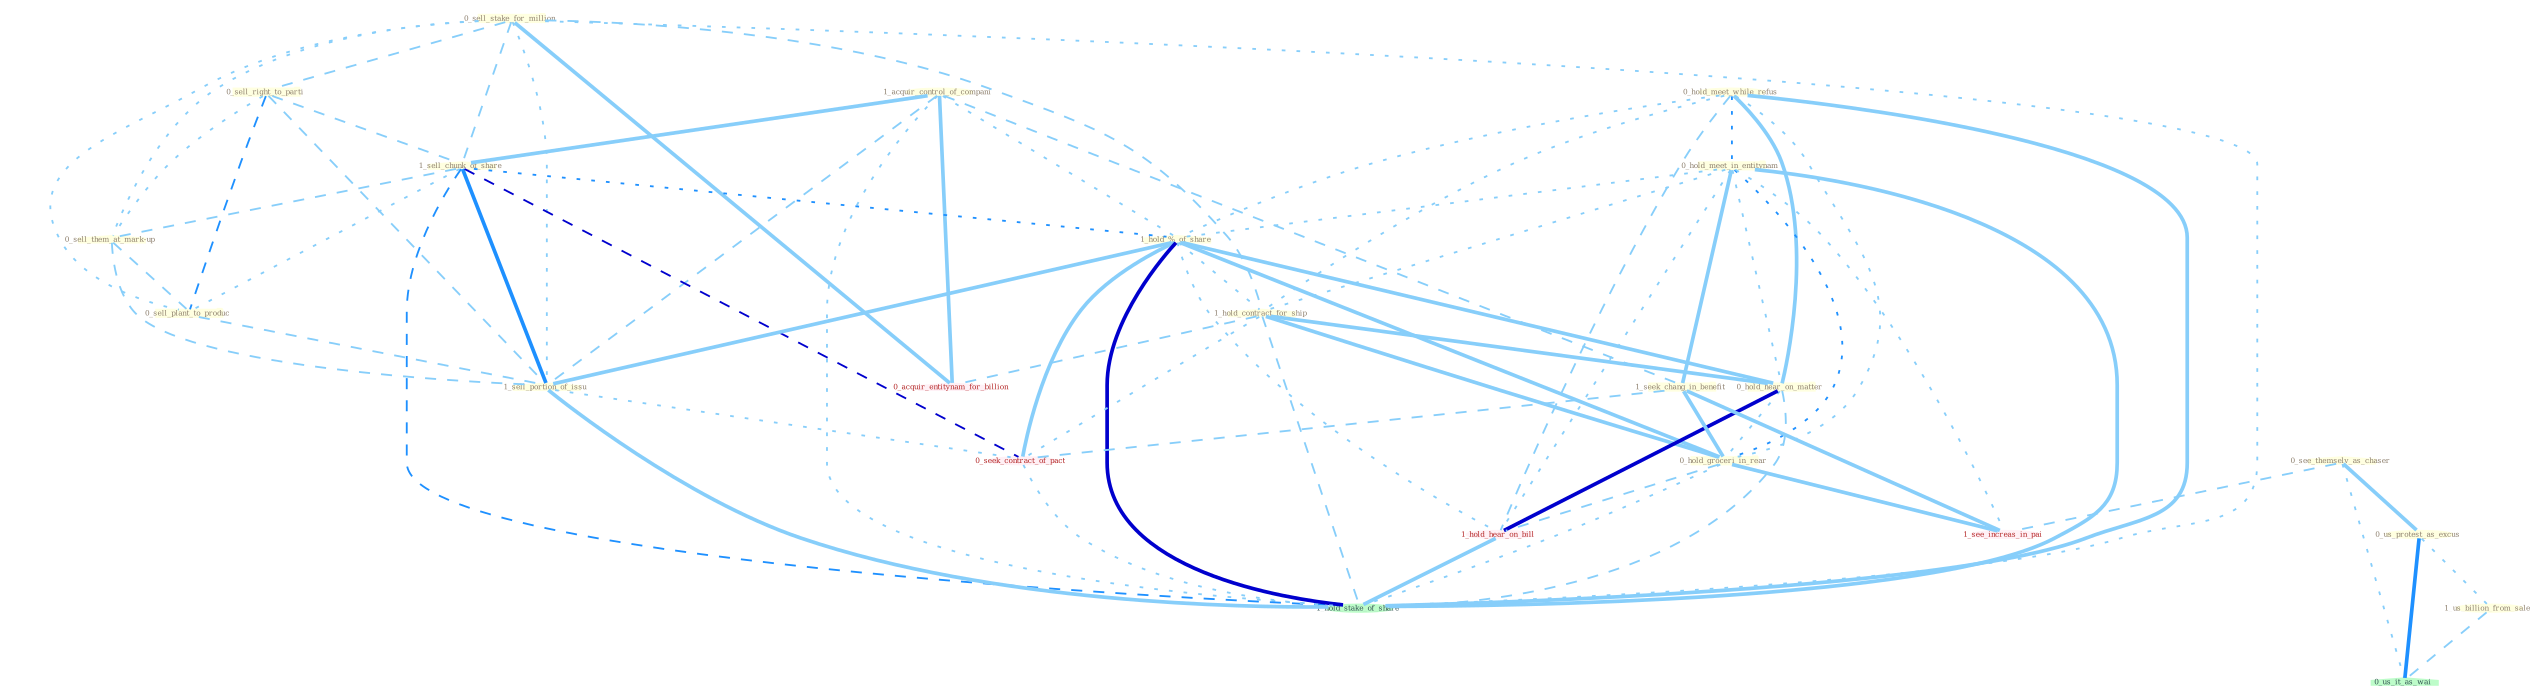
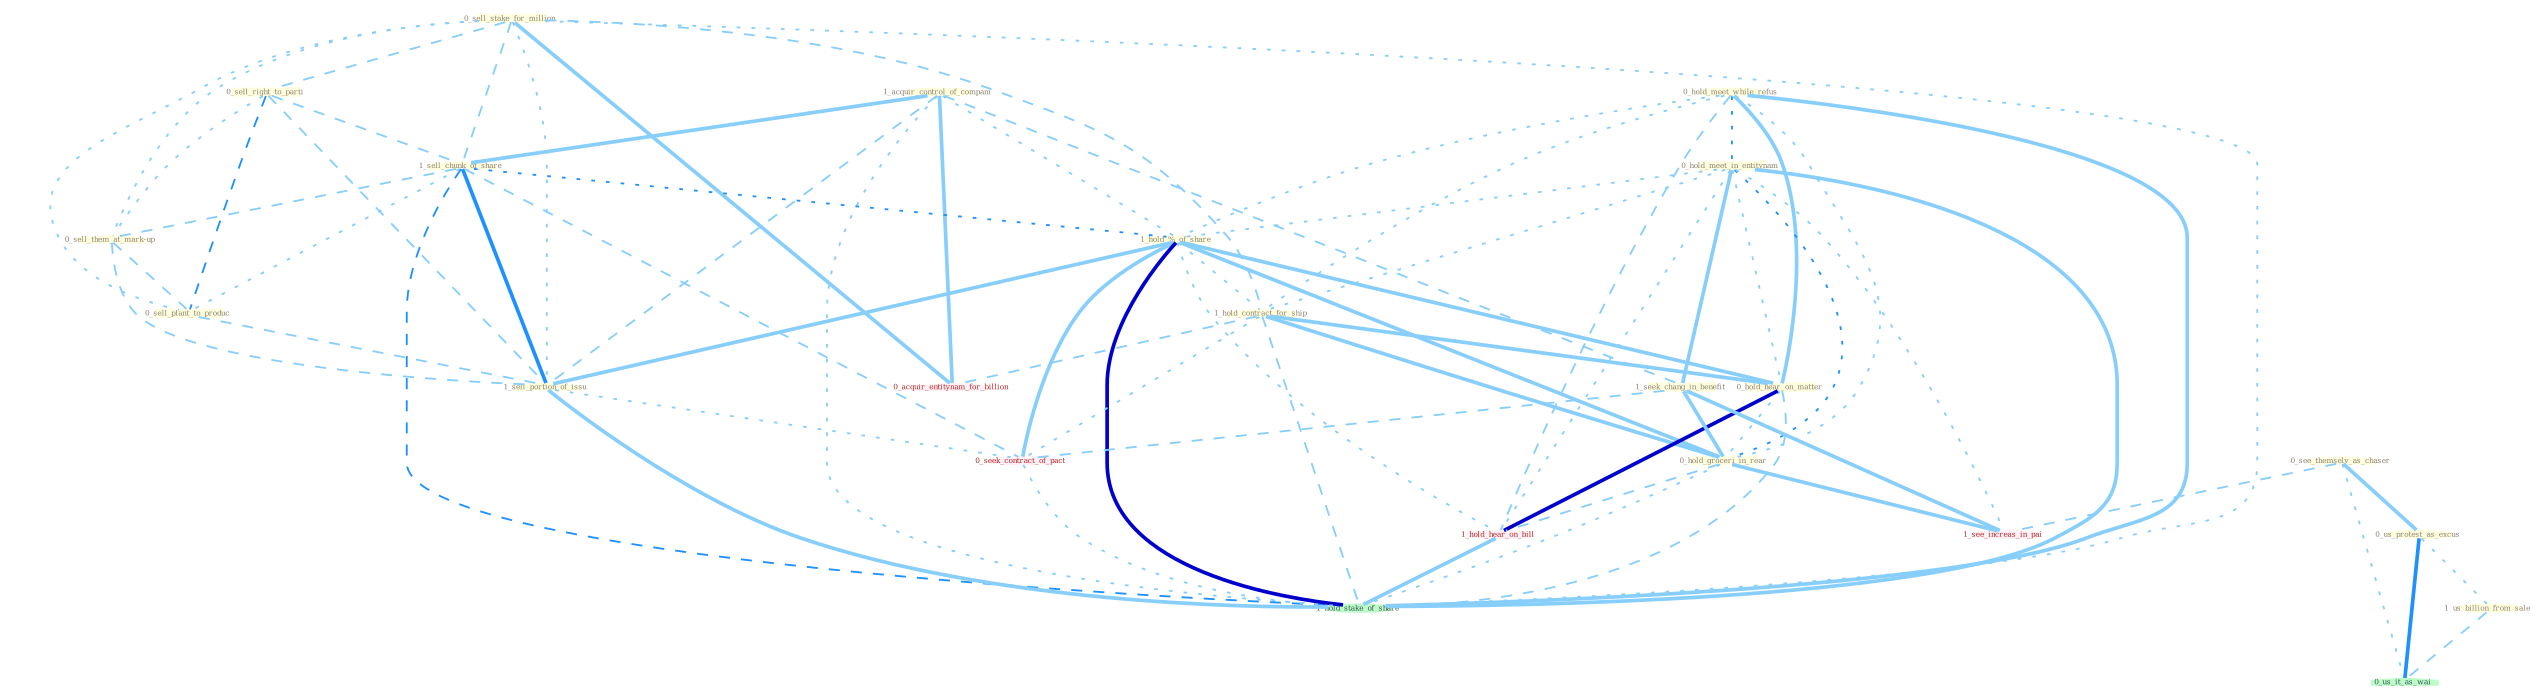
edge "1_sell_chunk_of_share" -- "0_seek_contract_of_pact": color #0000cd -> #87cefa
